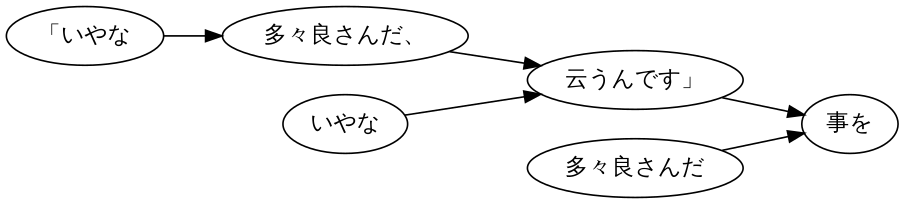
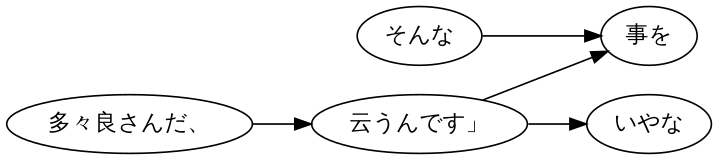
node "「いやな": removed
edge "いやな" -> "云うんです」": reversed
node "多々良さんだ": label "多々良さんだ" -> "そんな"
